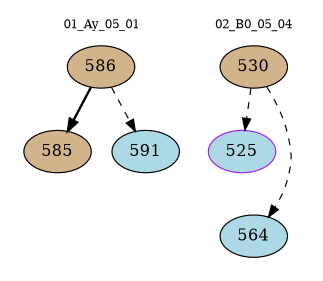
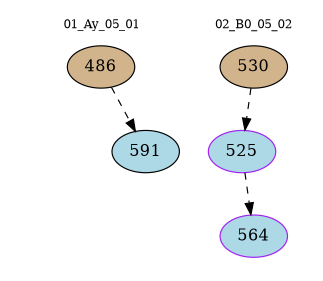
cluster "02_B0_05_04": label "02_B0_05_04" -> "02_B0_05_02"
node "586": label "586" -> "486"
edge "530" -> "564": now "525" -> "564"
node "585": removed
node "564": color black -> purple
